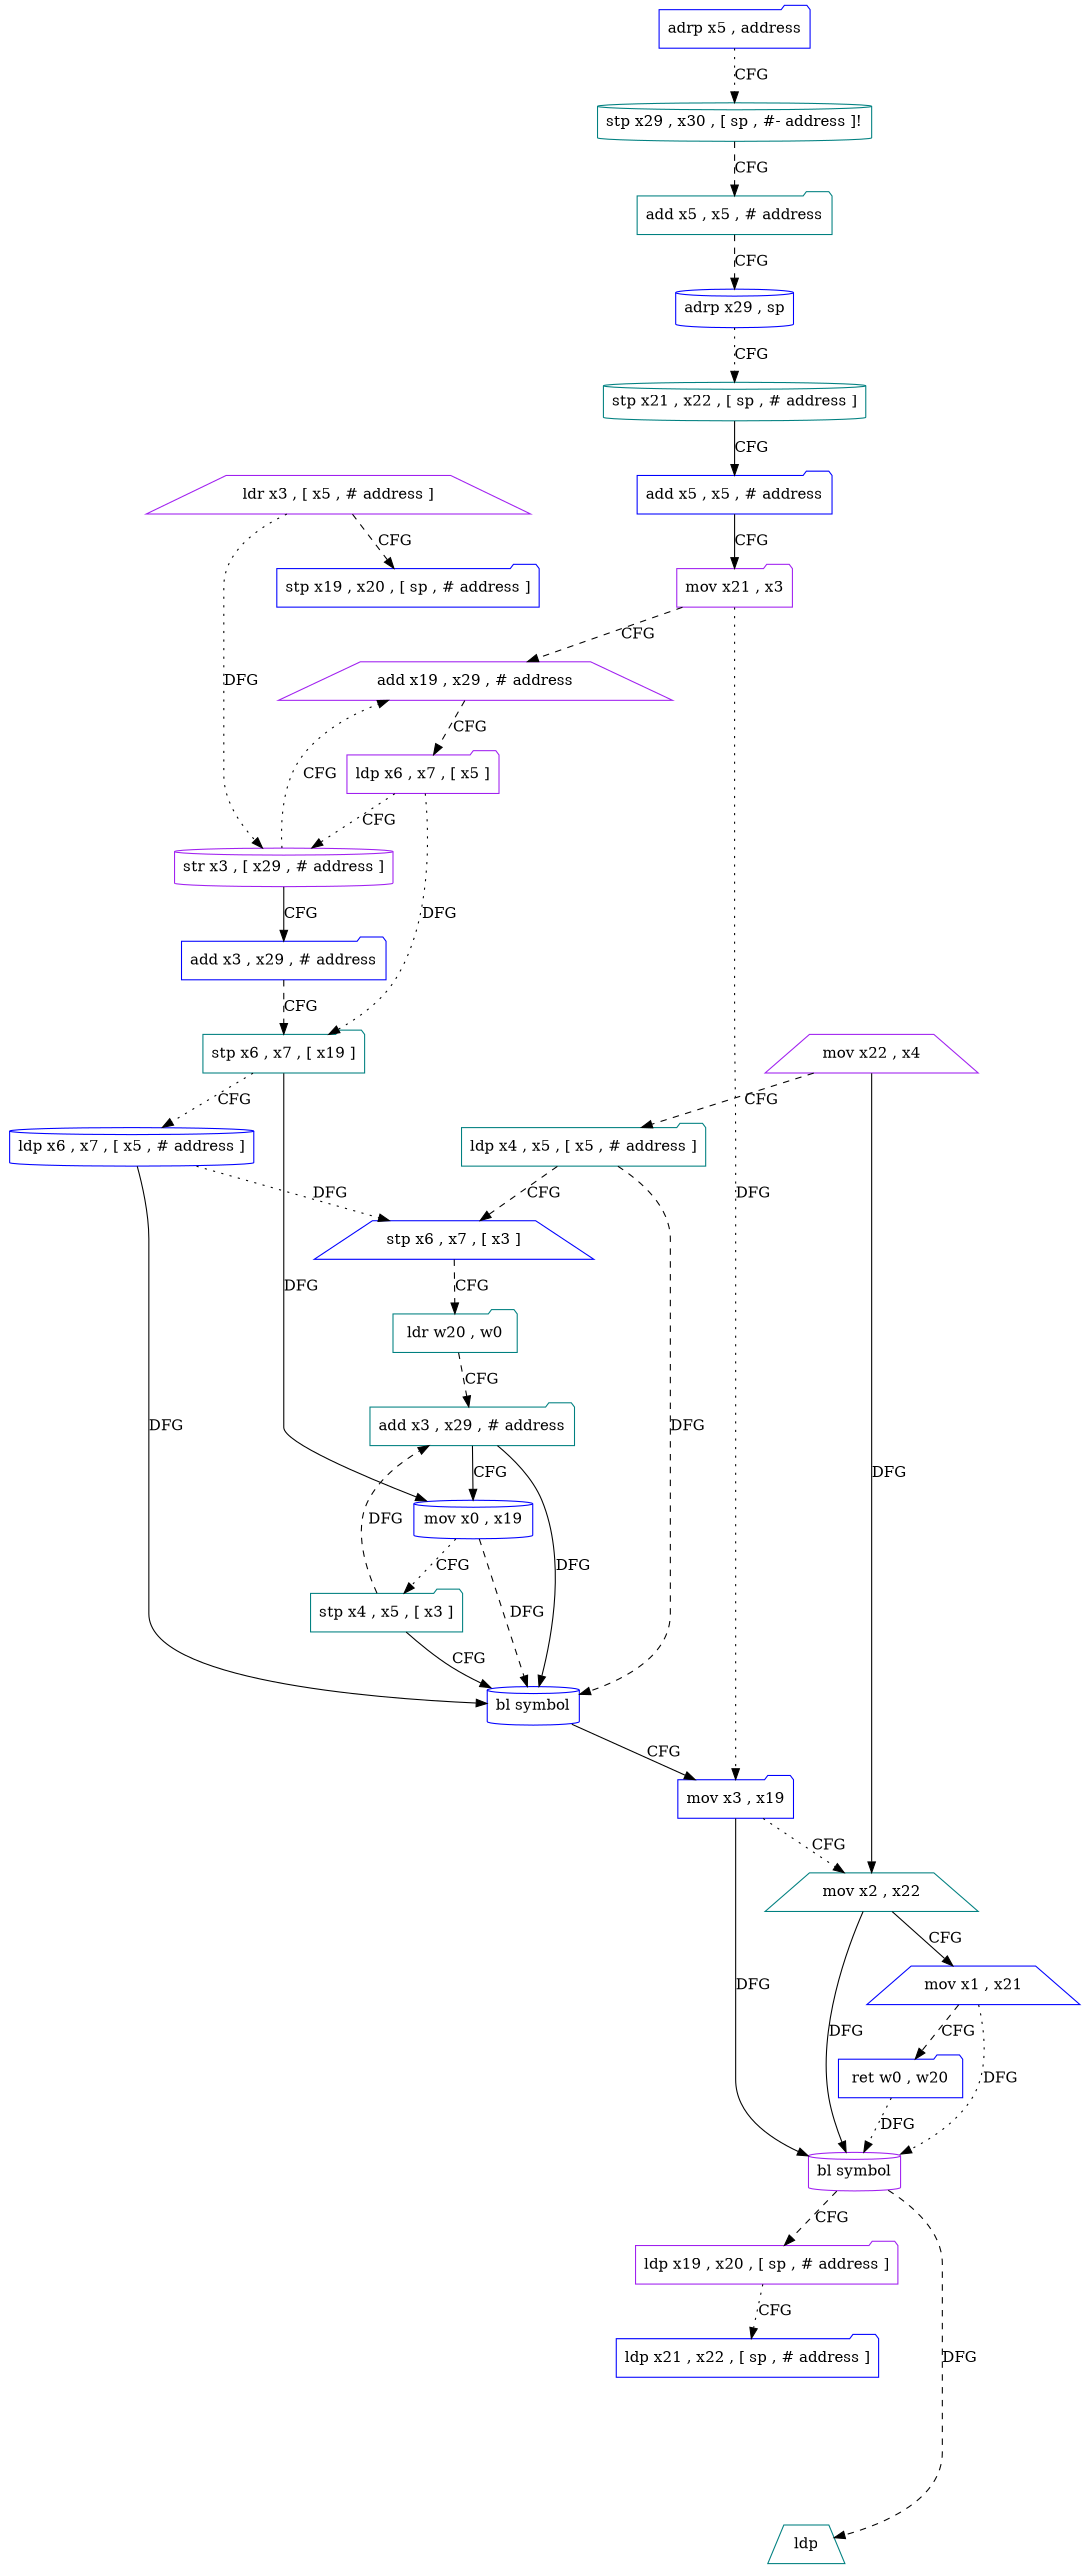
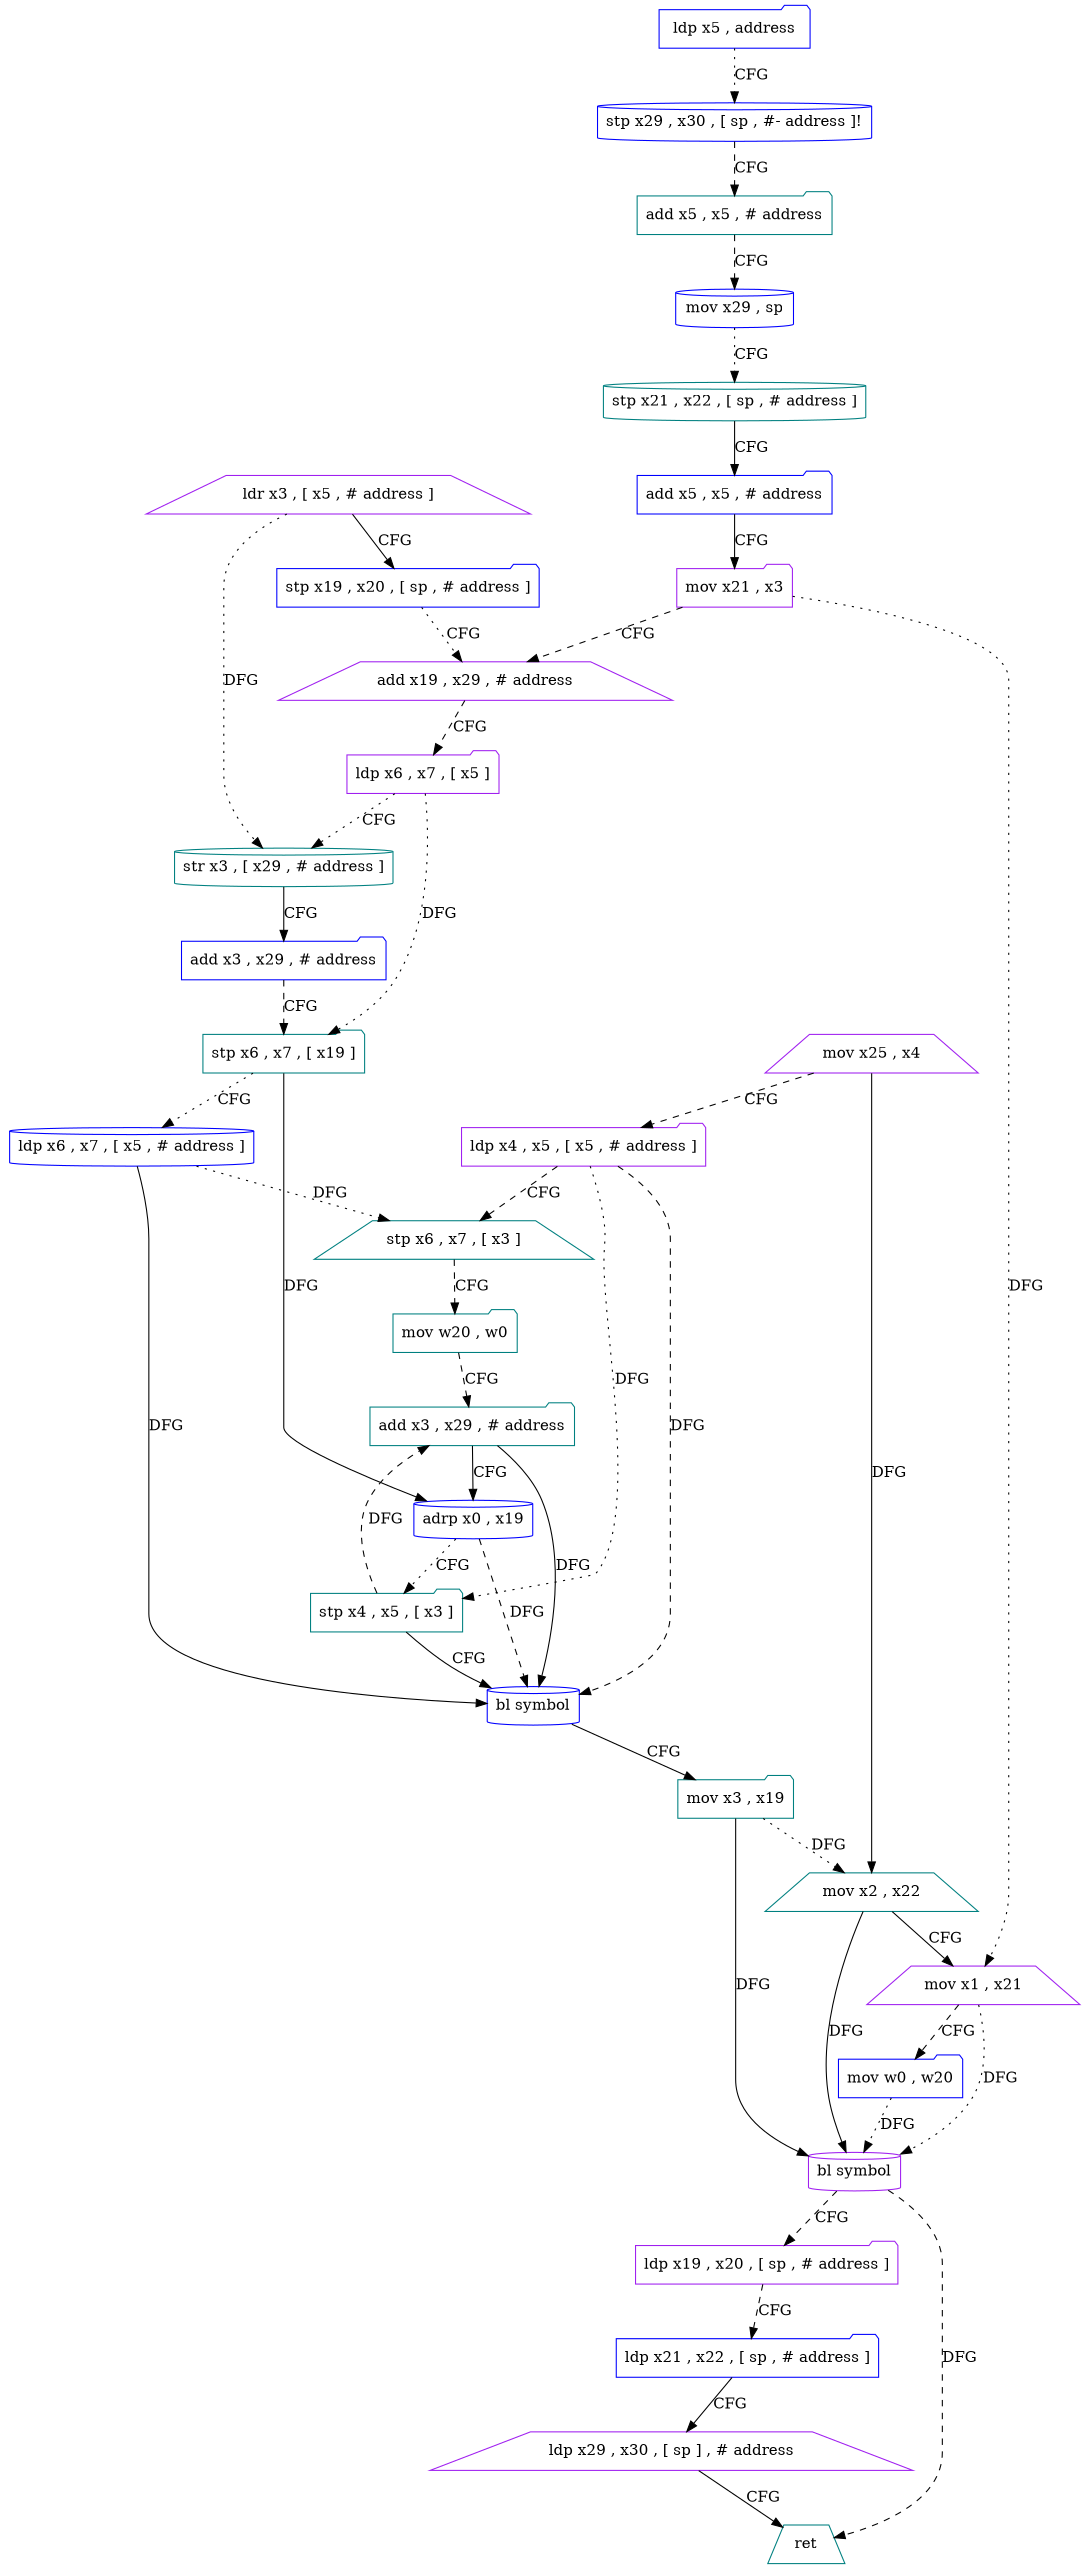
node "adrp x5 , address": label "adrp x5 , address" -> "ldp x5 , address"
node "stp x29 , x30 , [ sp , #- address ]!": color teal -> blue
node "adrp x29 , sp": label "adrp x29 , sp" -> "mov x29 , sp"
edge "ldr x3 , [ x5 , # address ]" -> "stp x19 , x20 , [ sp , # address ]": style dashed -> solid
edge "str x3 , [ x29 , # address ]" -> "add x19 , x29 , # address": now "stp x19 , x20 , [ sp , # address ]" -> "add x19 , x29 , # address"
node "str x3 , [ x29 , # address ]": color purple -> teal
node "mov x22 , x4": label "mov x22 , x4" -> "mov x25 , x4"
node "ldp x4 , x5 , [ x5 , # address ]": color teal -> purple
edge "mov x21 , x3" -> "mov x3 , x19": now "mov x21 , x3" -> "mov x1 , x21"
node "stp x6 , x7 , [ x3 ]": color blue -> teal
node "ldr w20 , w0": label "ldr w20 , w0" -> "mov w20 , w0"
edge "ldp x4 , x5 , [ x5 , # address ]" -> "stp x4 , x5 , [ x3 ]": added, label "DFG"
node "mov x0 , x19": label "mov x0 , x19" -> "adrp x0 , x19"
node "mov x3 , x19": color blue -> teal
edge "mov x3 , x19" -> "mov x2 , x22": label "CFG" -> "DFG"
node "mov x1 , x21": color blue -> purple
node "ret w0 , w20": label "ret w0 , w20" -> "mov w0 , w20"
edge "ldp x19 , x20 , [ sp , # address ]" -> "ldp x21 , x22 , [ sp , # address ]": style dotted -> dashed
node "ldp x29 , x30 , [ sp ] , # address": added
node "ldp": label "ldp" -> "ret"
